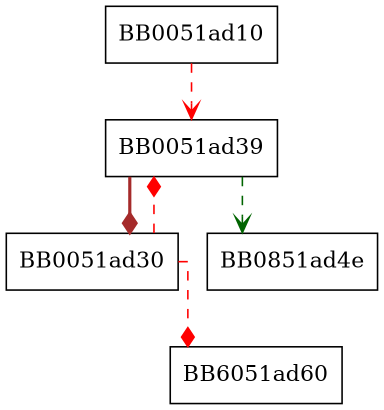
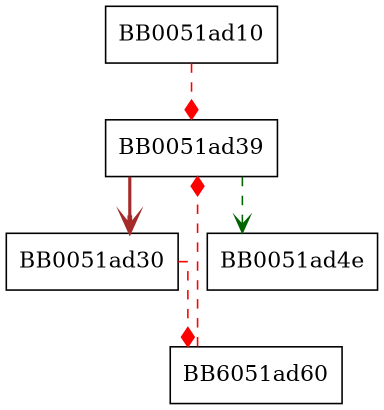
edge "BB0051ad10" -> "BB0051ad39": arrowhead vee -> diamond
edge "BB0051ad39" -> "BB0051ad30": arrowhead diamond -> vee
edge "BB0051ad30" -> "BB0051ad39": now "BB6051ad60" -> "BB0051ad39"
node "BB0851ad4e": label "BB0851ad4e" -> "BB0051ad4e"
